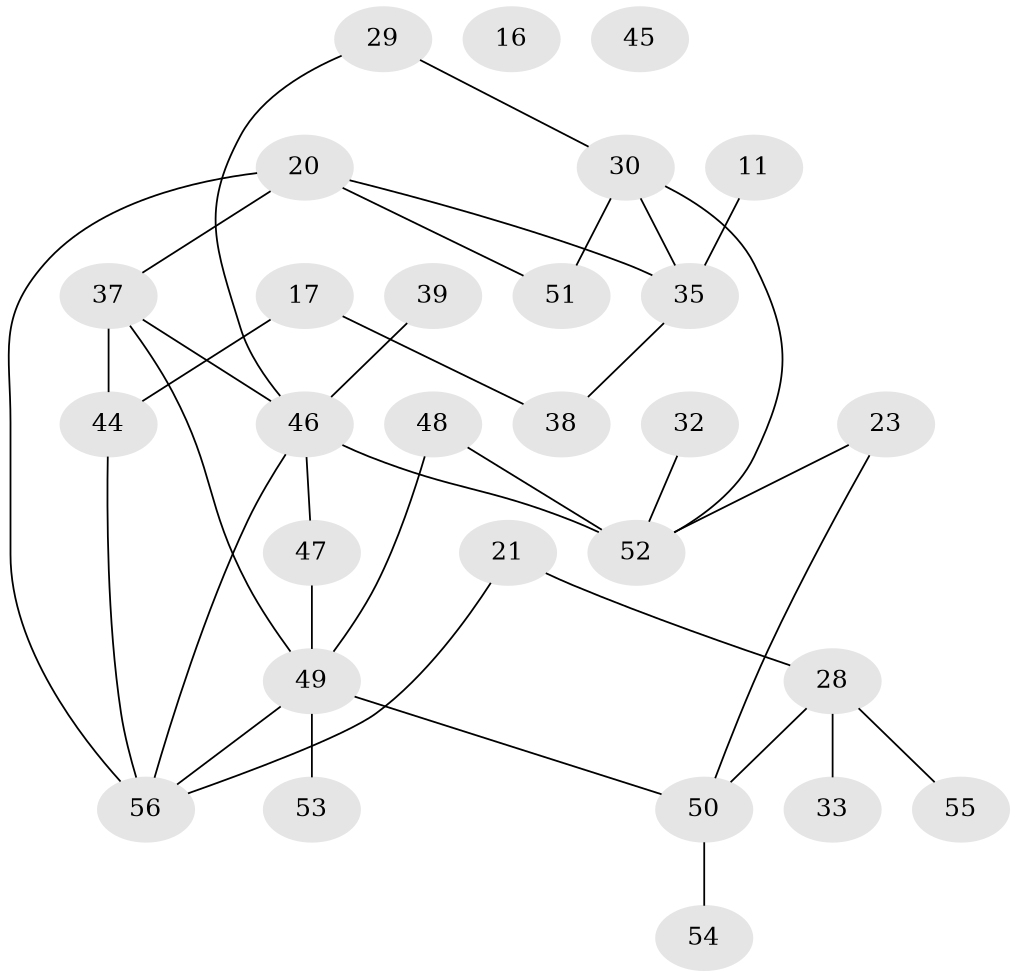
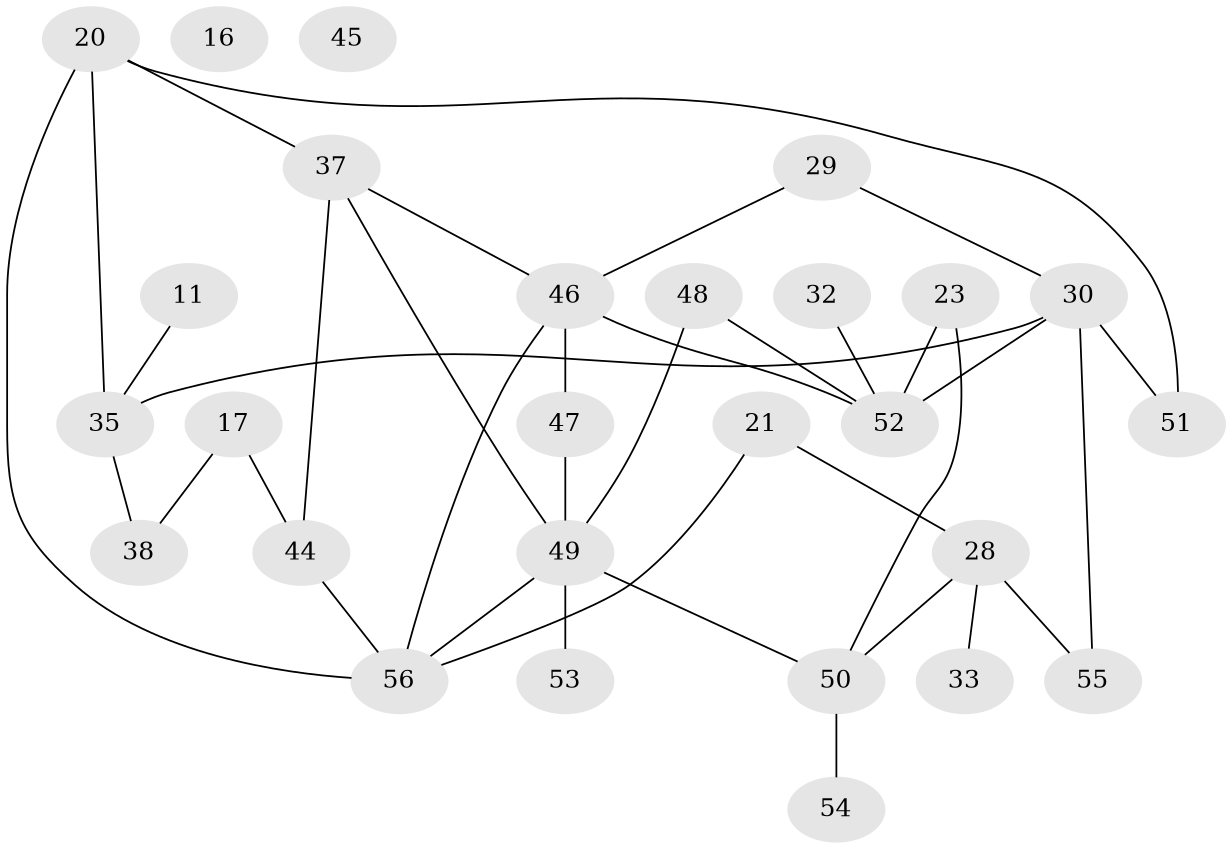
node "39": removed
edge "30" -- "55": added
